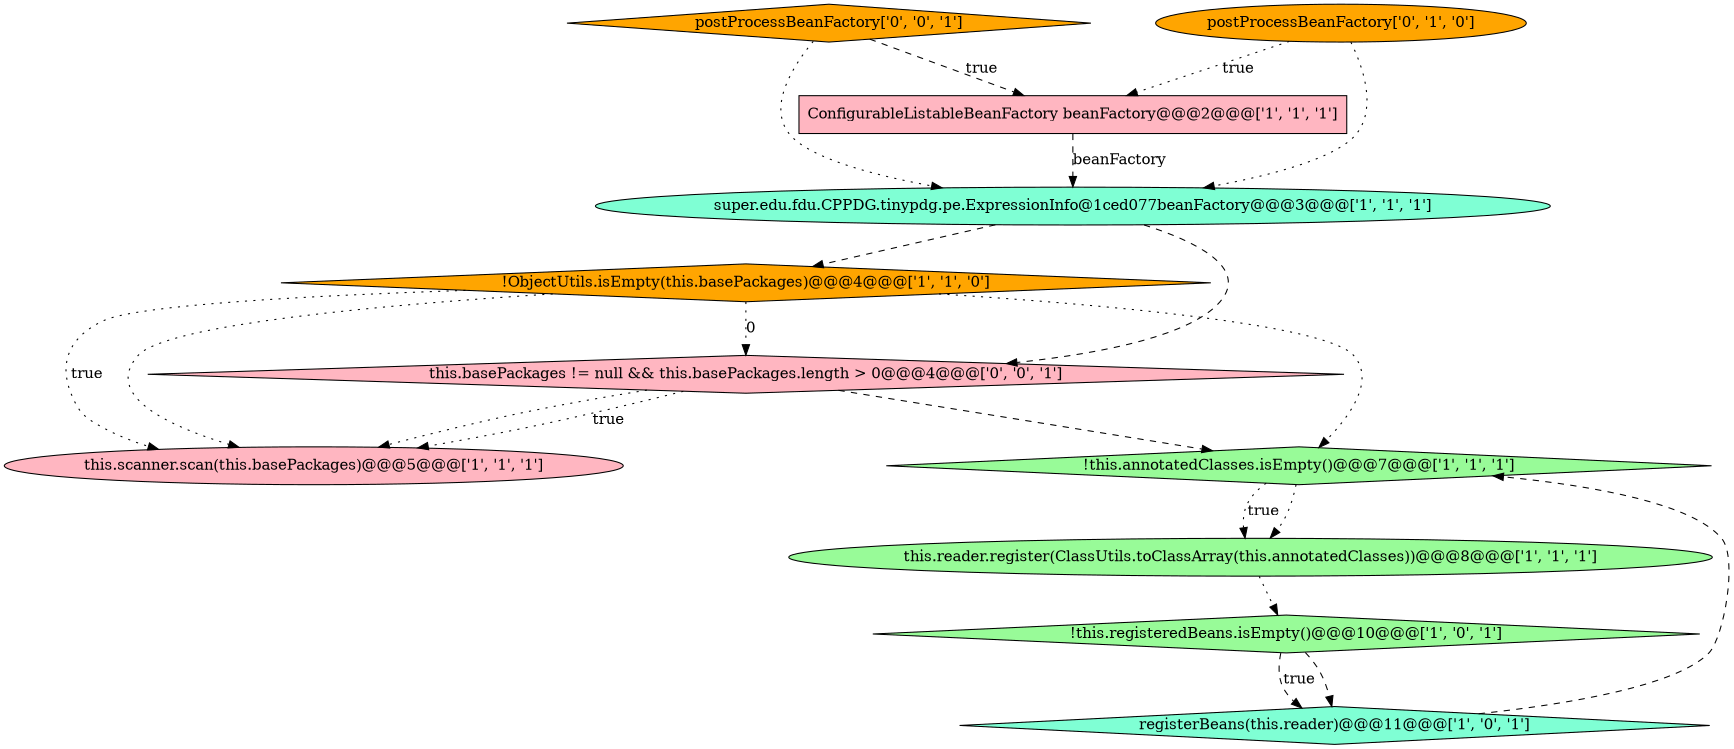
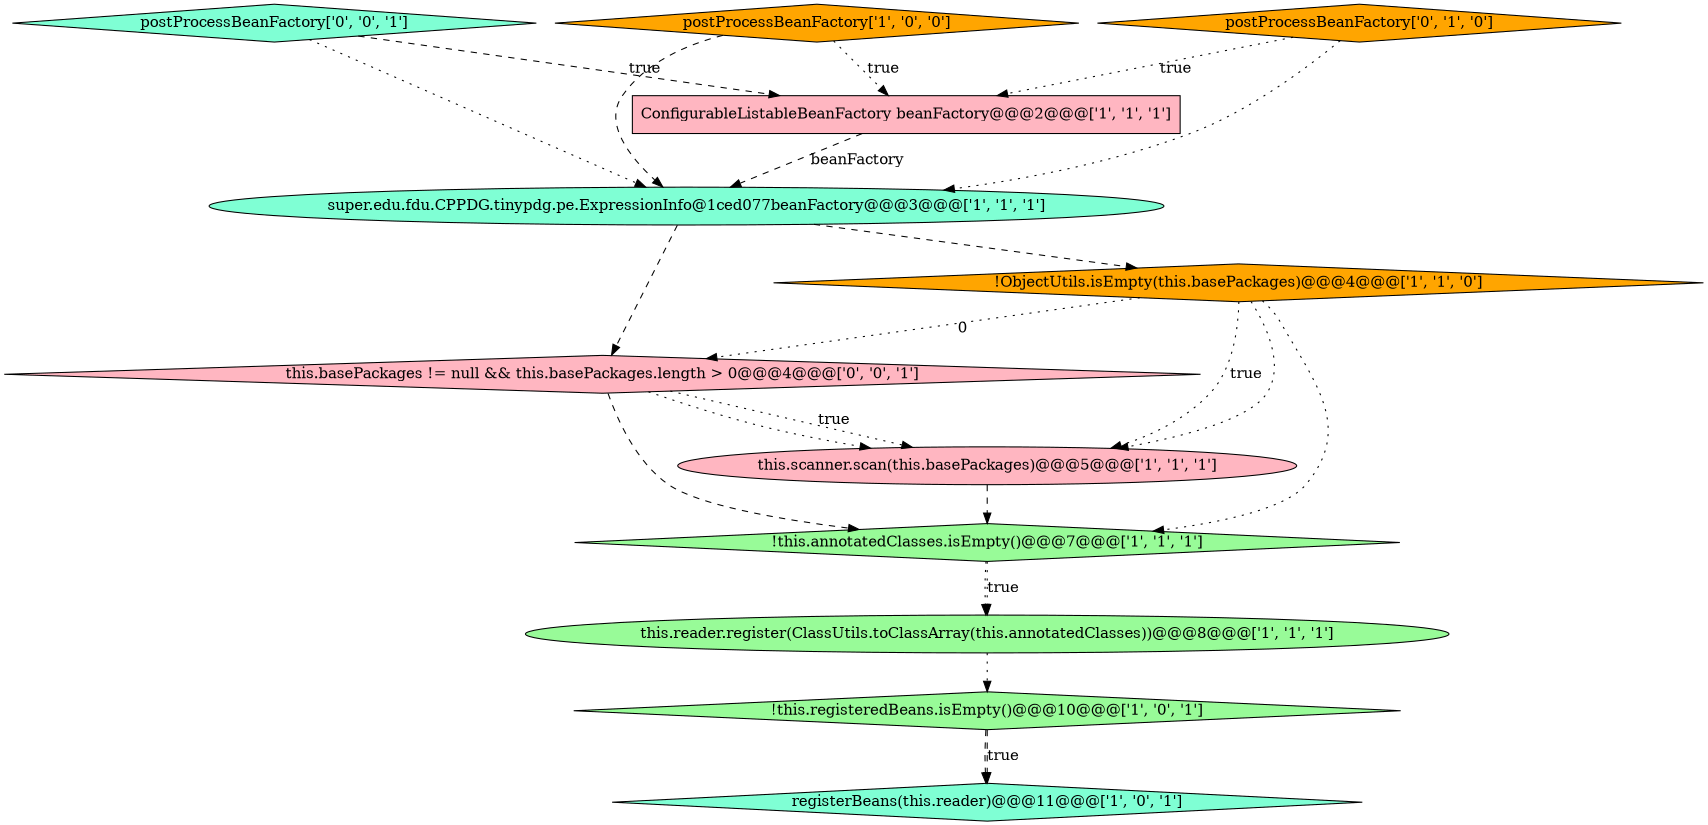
node "postProcessBeanFactory['1', '0', '0']": added
node "postProcessBeanFactory['0', '0', '1']": fillcolor orange -> aquamarine
node "postProcessBeanFactory['0', '1', '0']": shape ellipse -> diamond
edge "registerBeans(this.reader)@@@11@@@['1', '0', '1']" -> "!this.annotatedClasses.isEmpty()@@@7@@@['1', '1', '1']": now "this.scanner.scan(this.basePackages)@@@5@@@['1', '1', '1']" -> "!this.annotatedClasses.isEmpty()@@@7@@@['1', '1', '1']"
